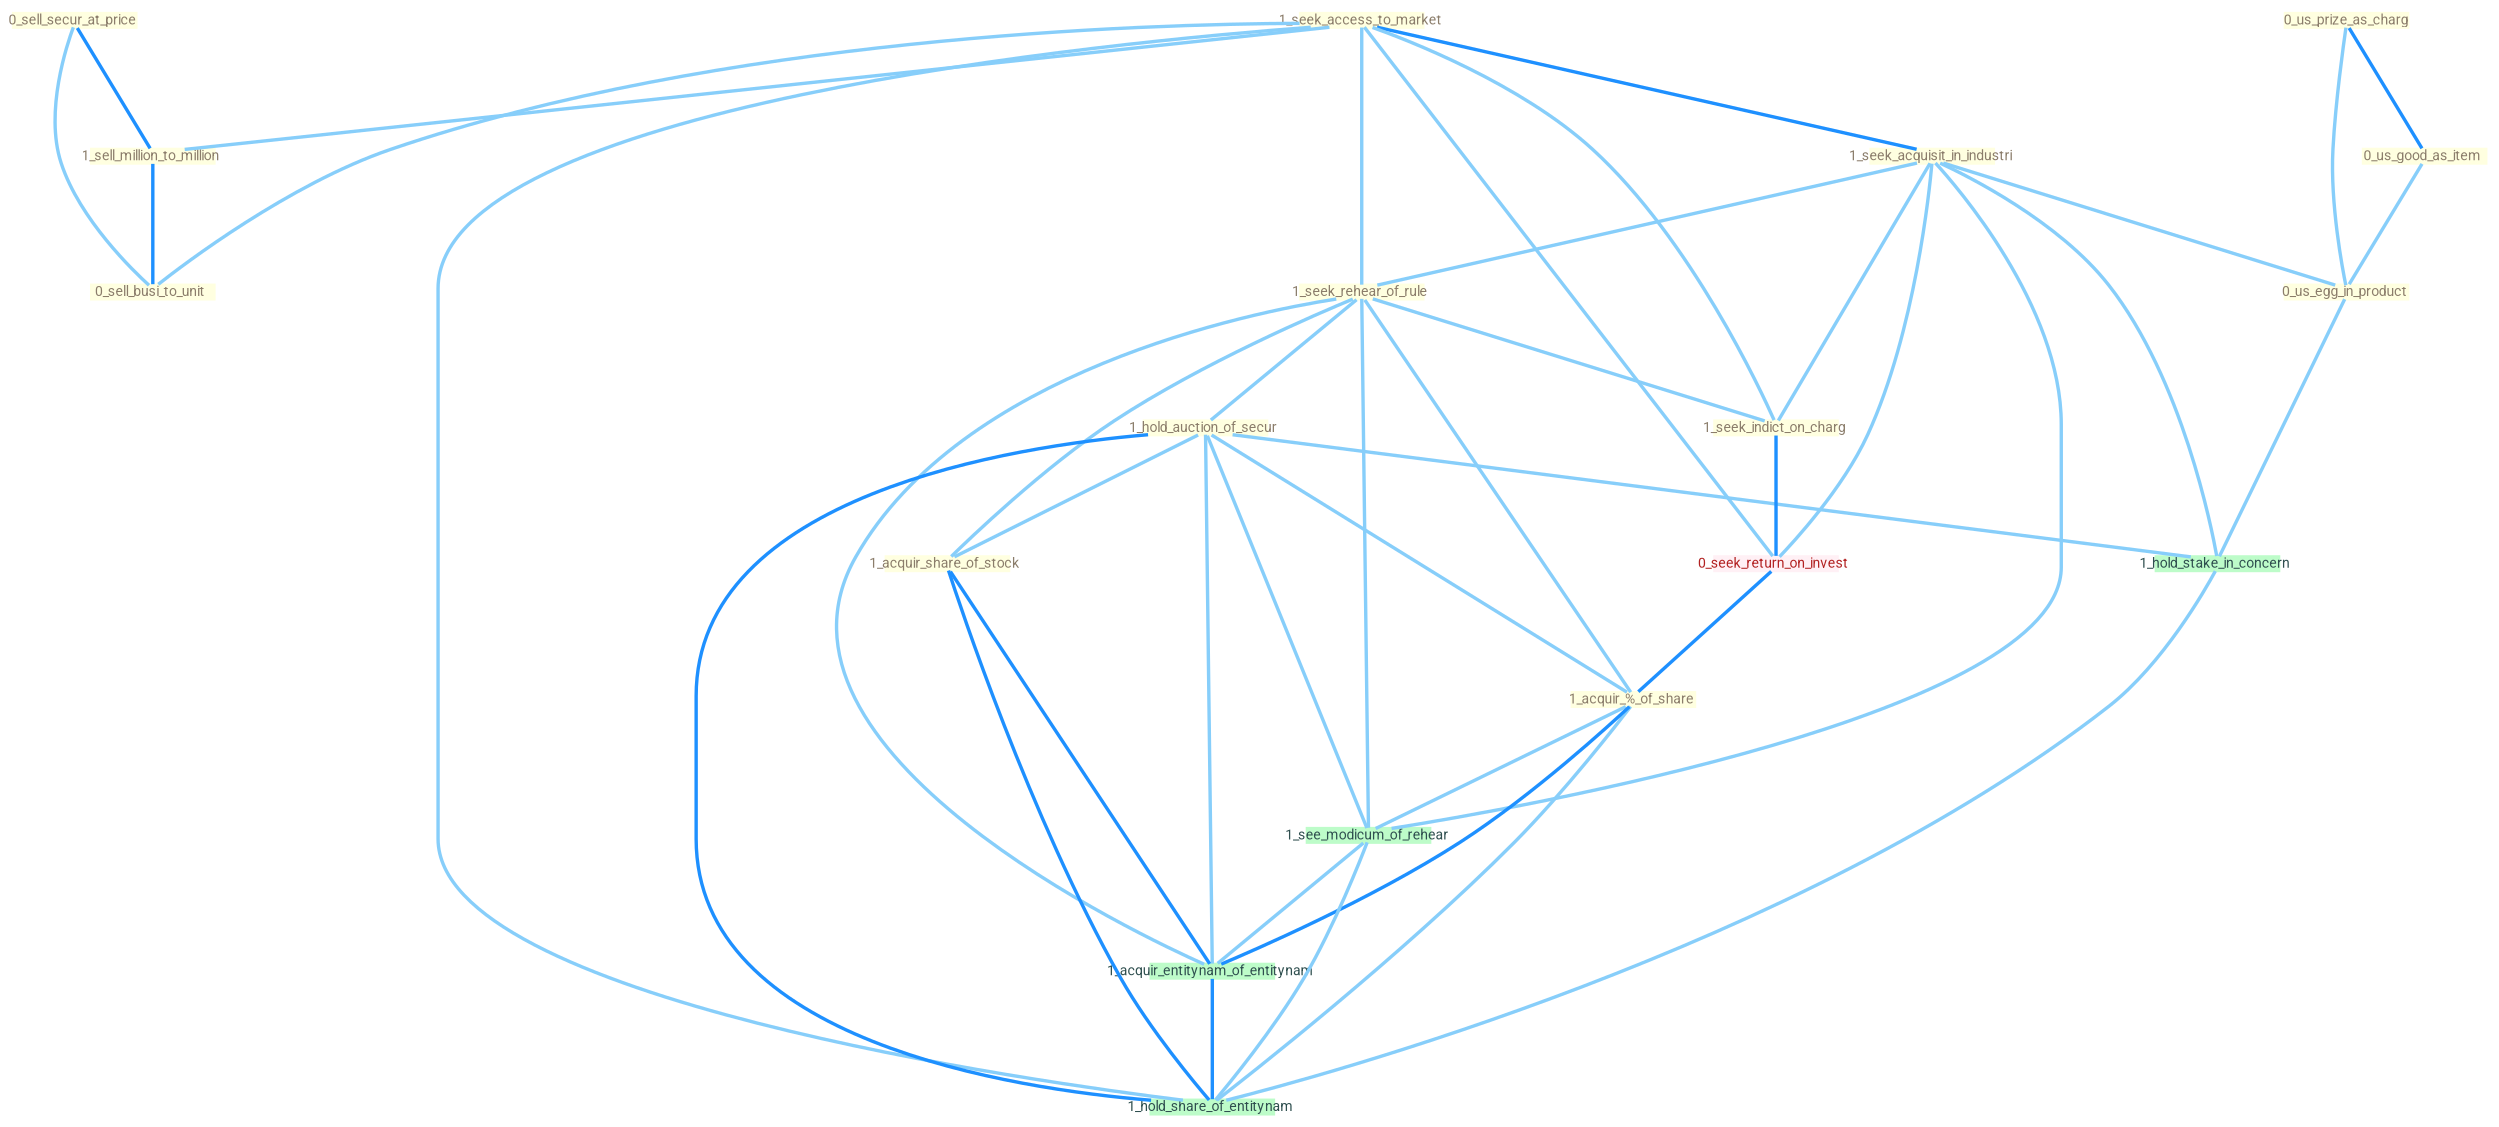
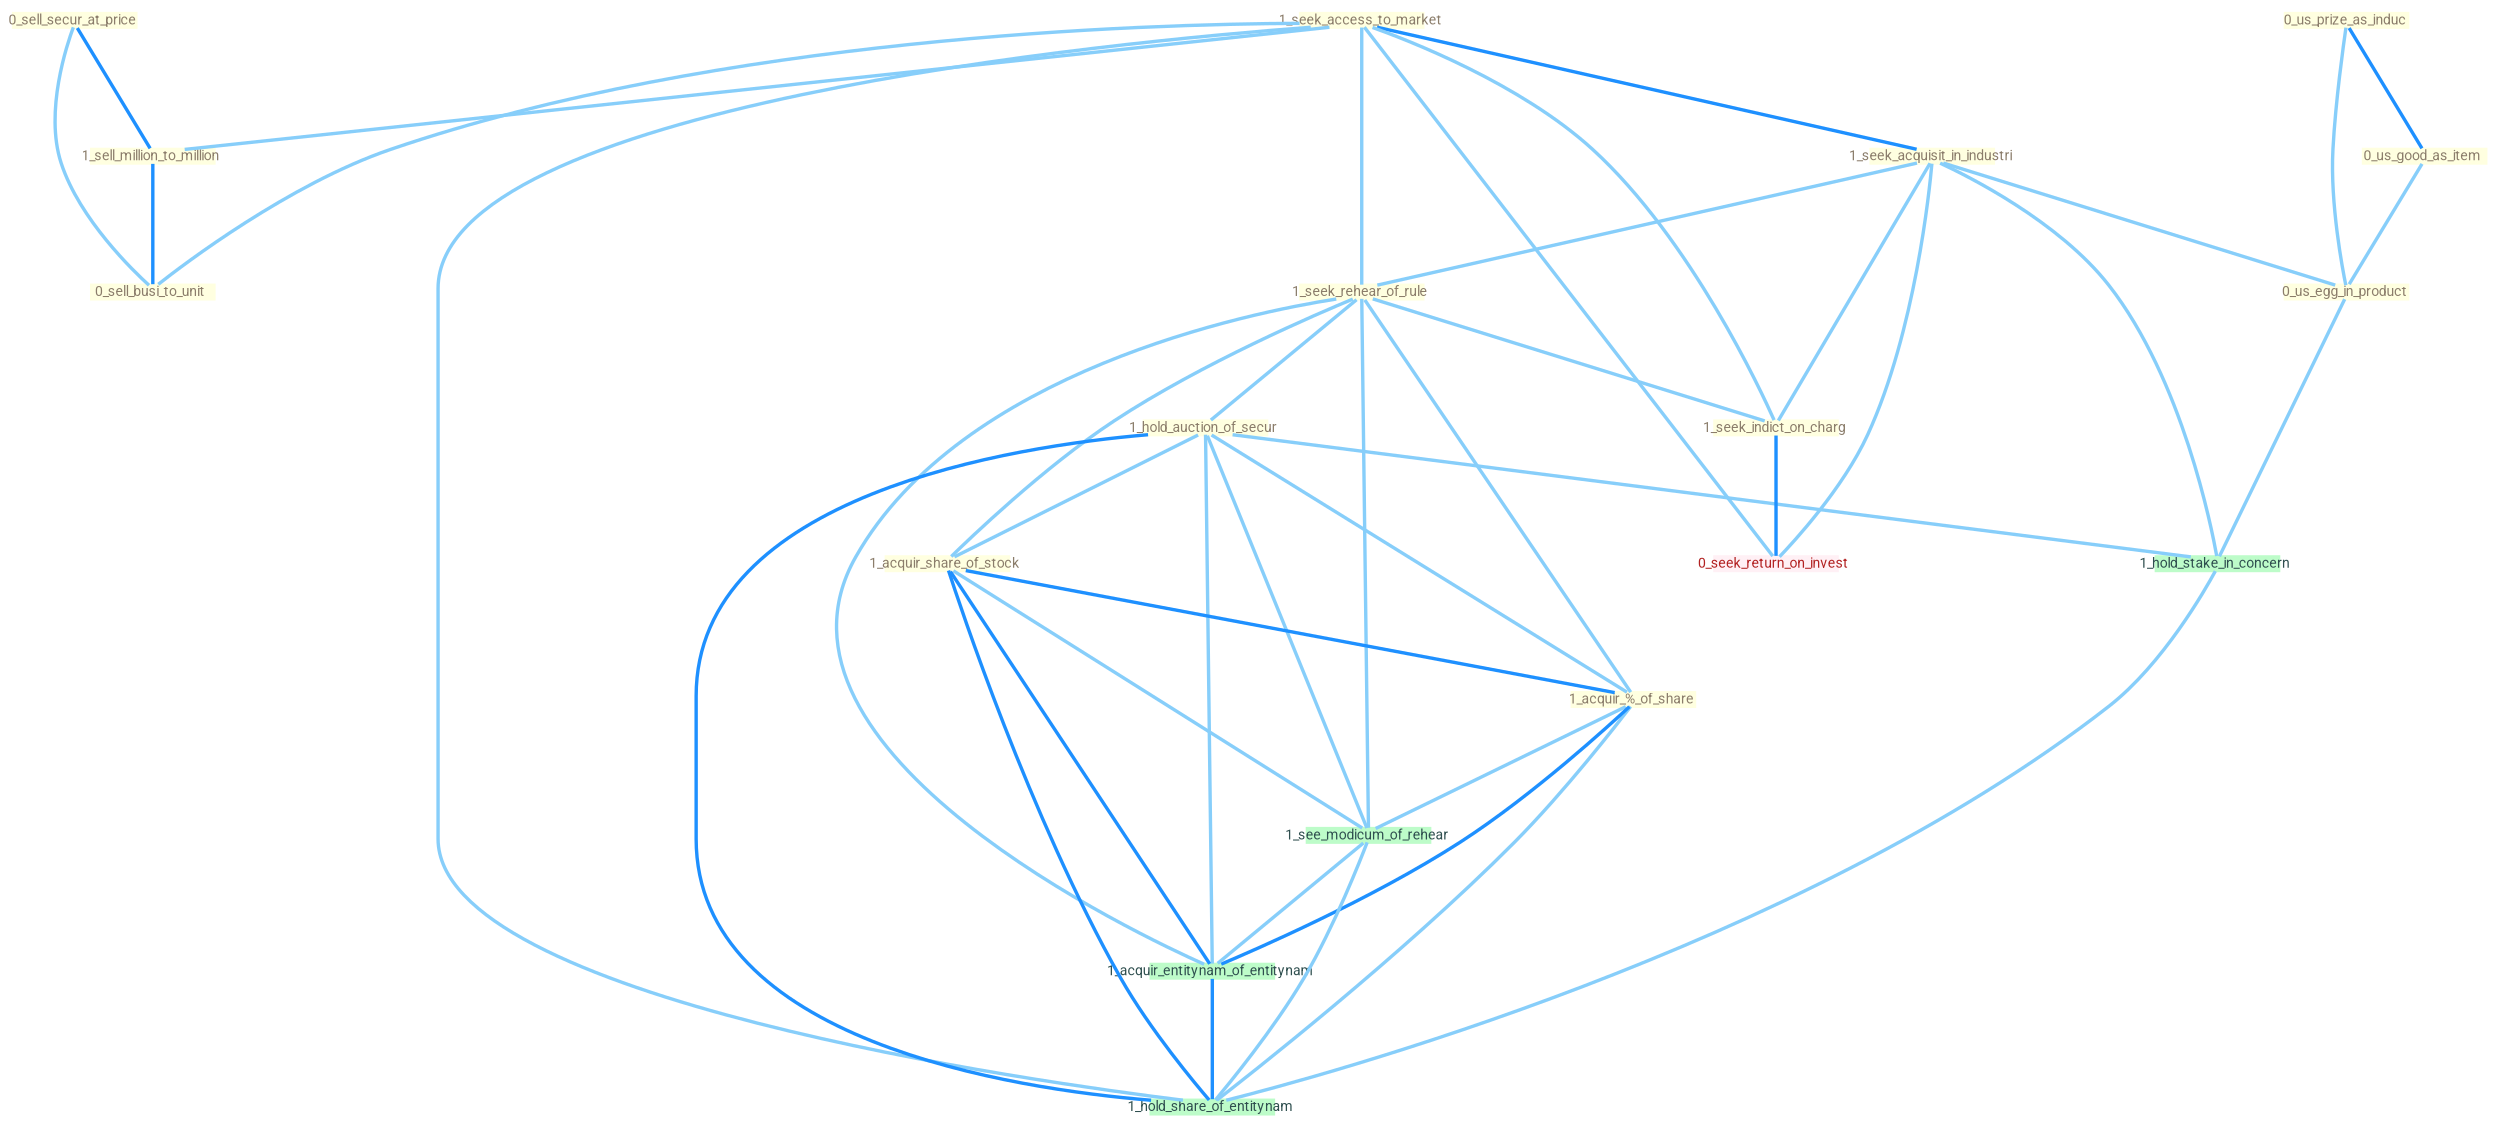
node "0_us_prize_as_charg": label "0_us_prize_as_charg" -> "0_us_prize_as_induc"
edge "0_seek_return_on_invest" -- "1_acquir_%_of_share": now "1_acquir_share_of_stock" -- "1_acquir_%_of_share"
edge "1_seek_acquisit_in_industri" -- "1_see_modicum_of_rehear": now "1_acquir_share_of_stock" -- "1_see_modicum_of_rehear"
